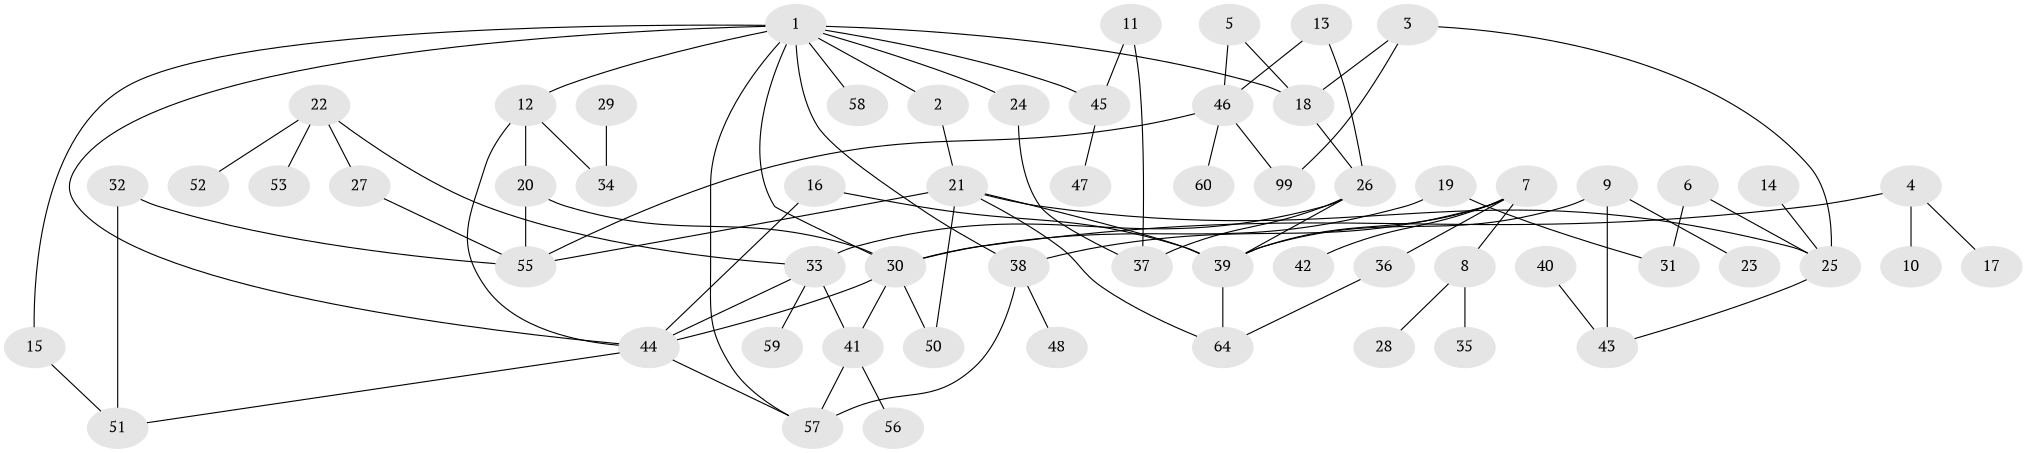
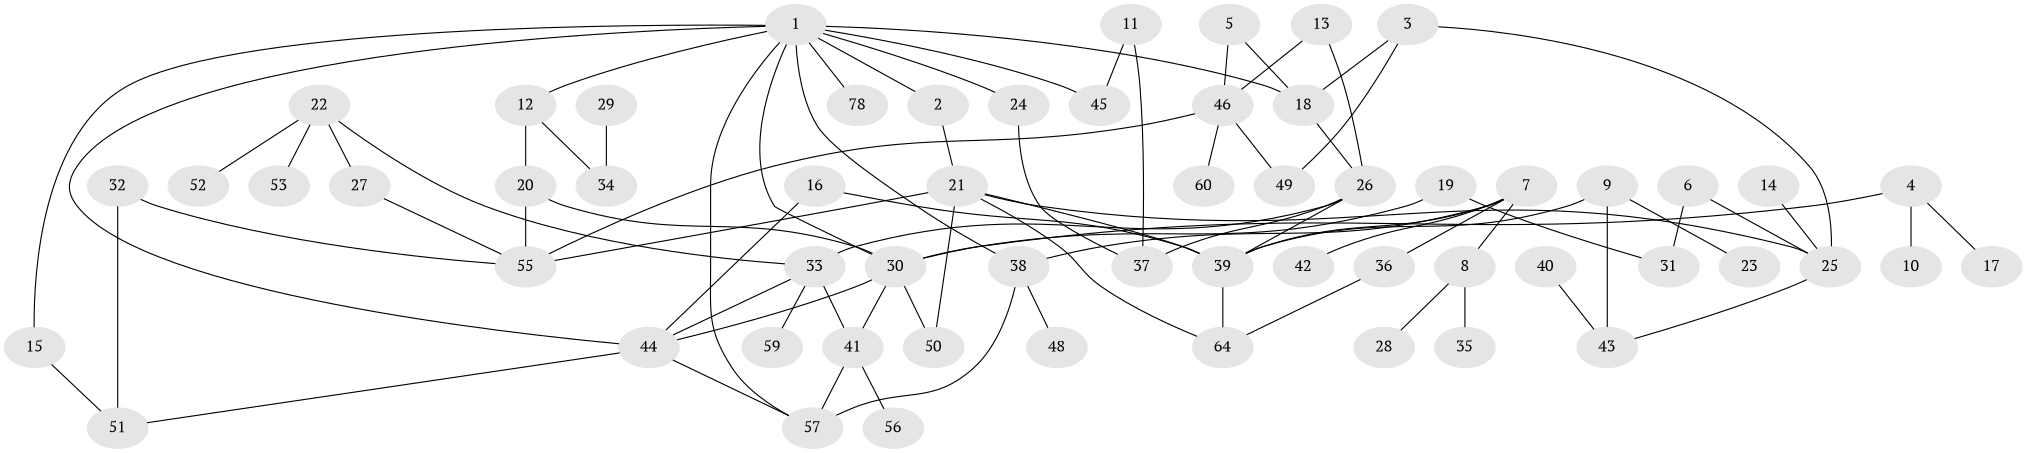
node "58": label "58" -> "78"
node "47": removed
node "99": label "99" -> "49"
edge "12" -- "44": removed
